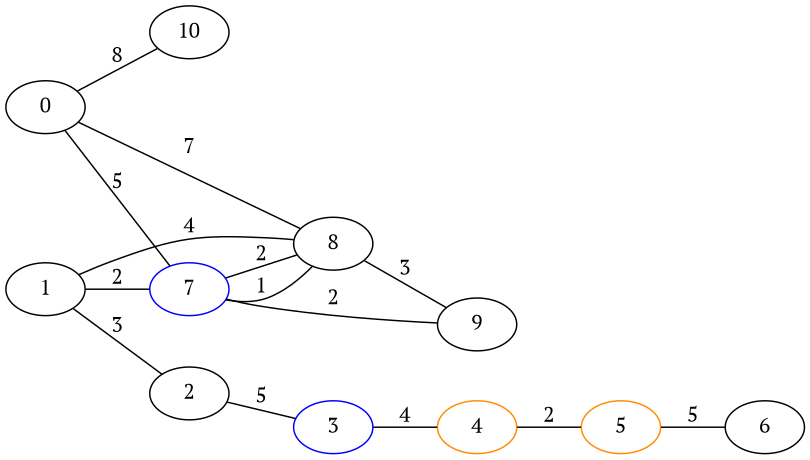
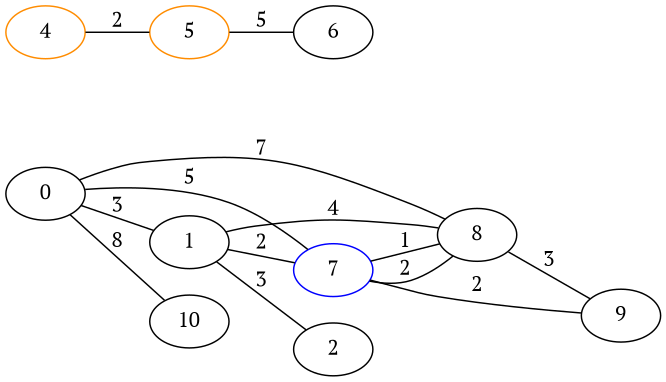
edge "0" -- "1": added, label "3"
node "3": removed
